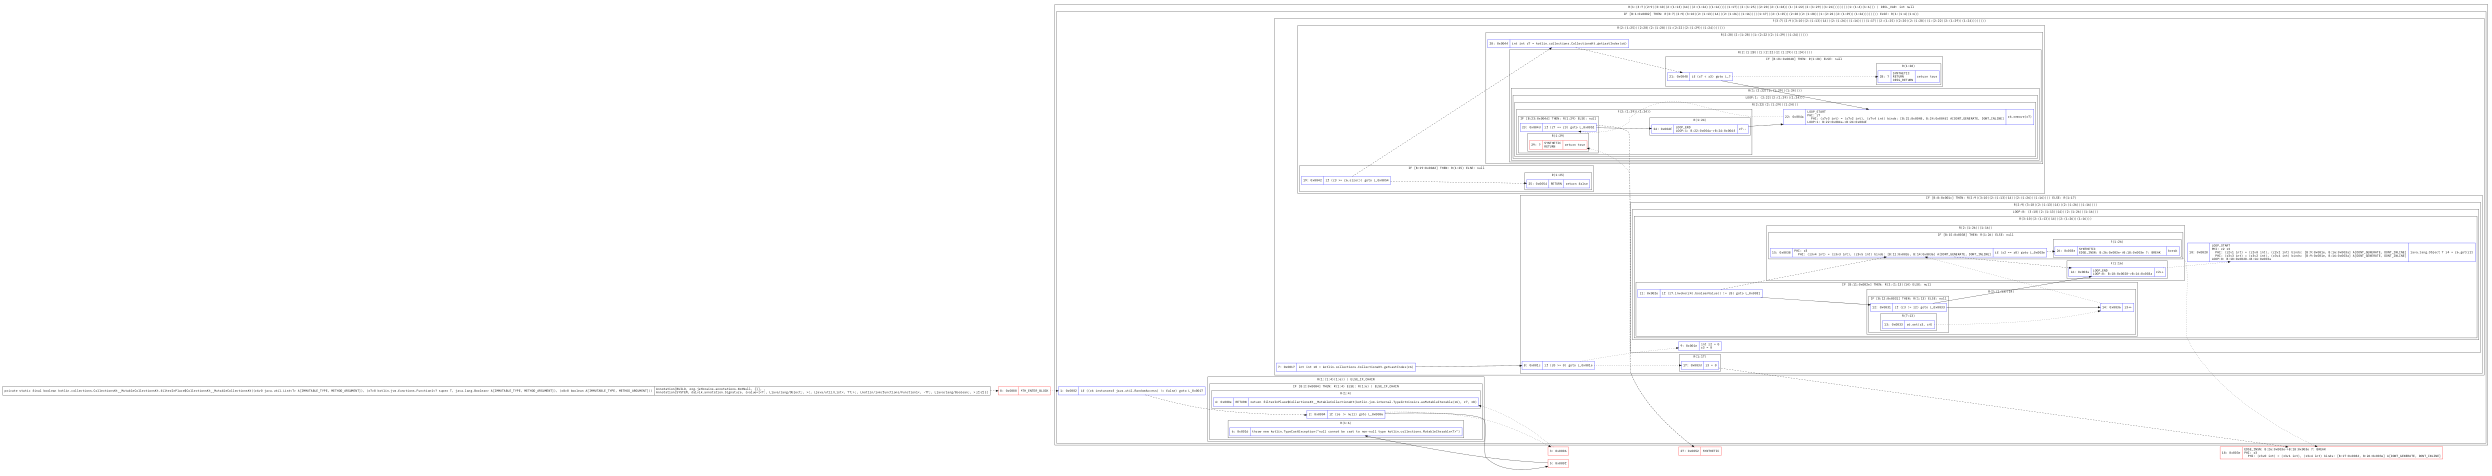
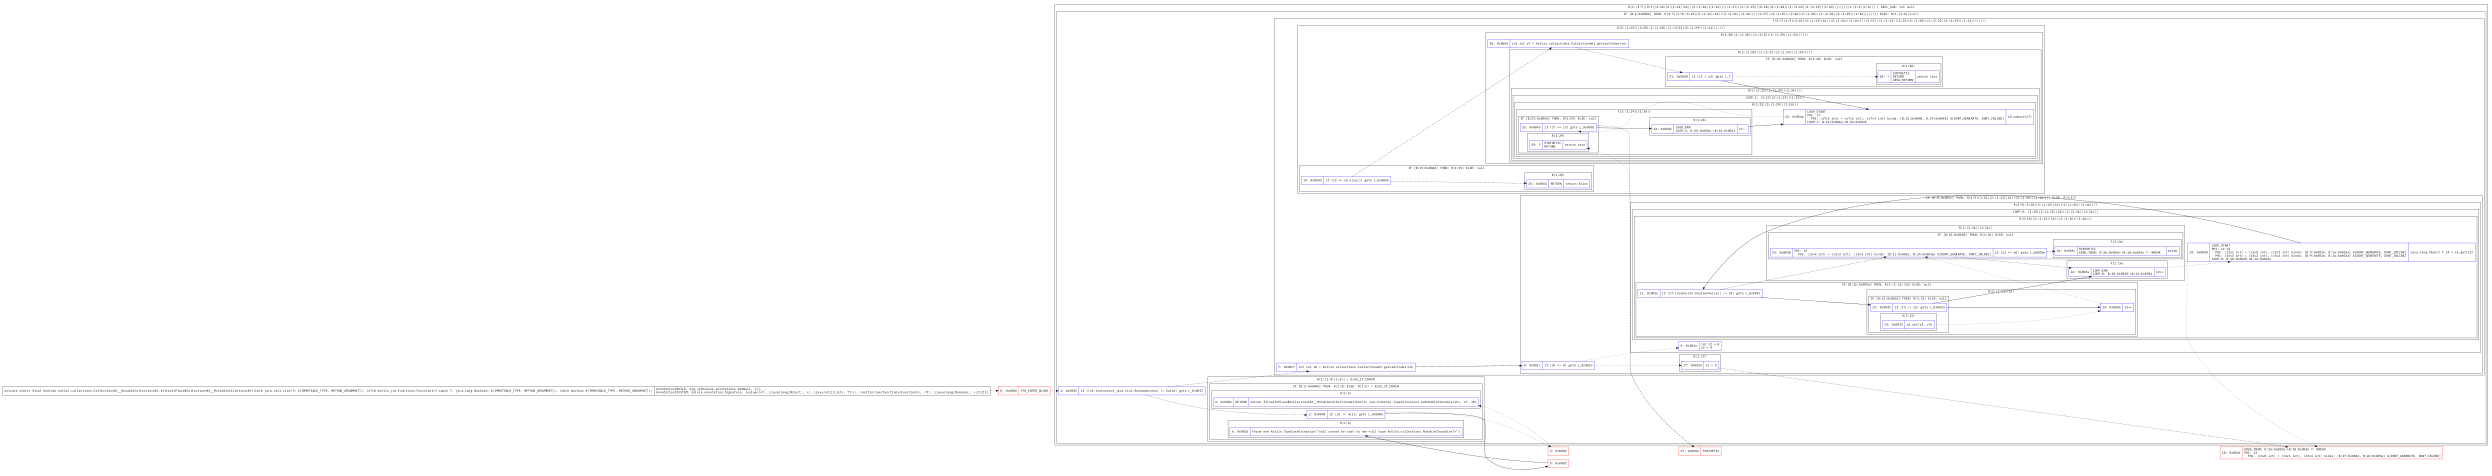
node "29: ?": color red -> blue
edge "10: 0x0020" -> "11: 0x002e": added
edge "1: 0x0002" -> "7: 0x0017": added
